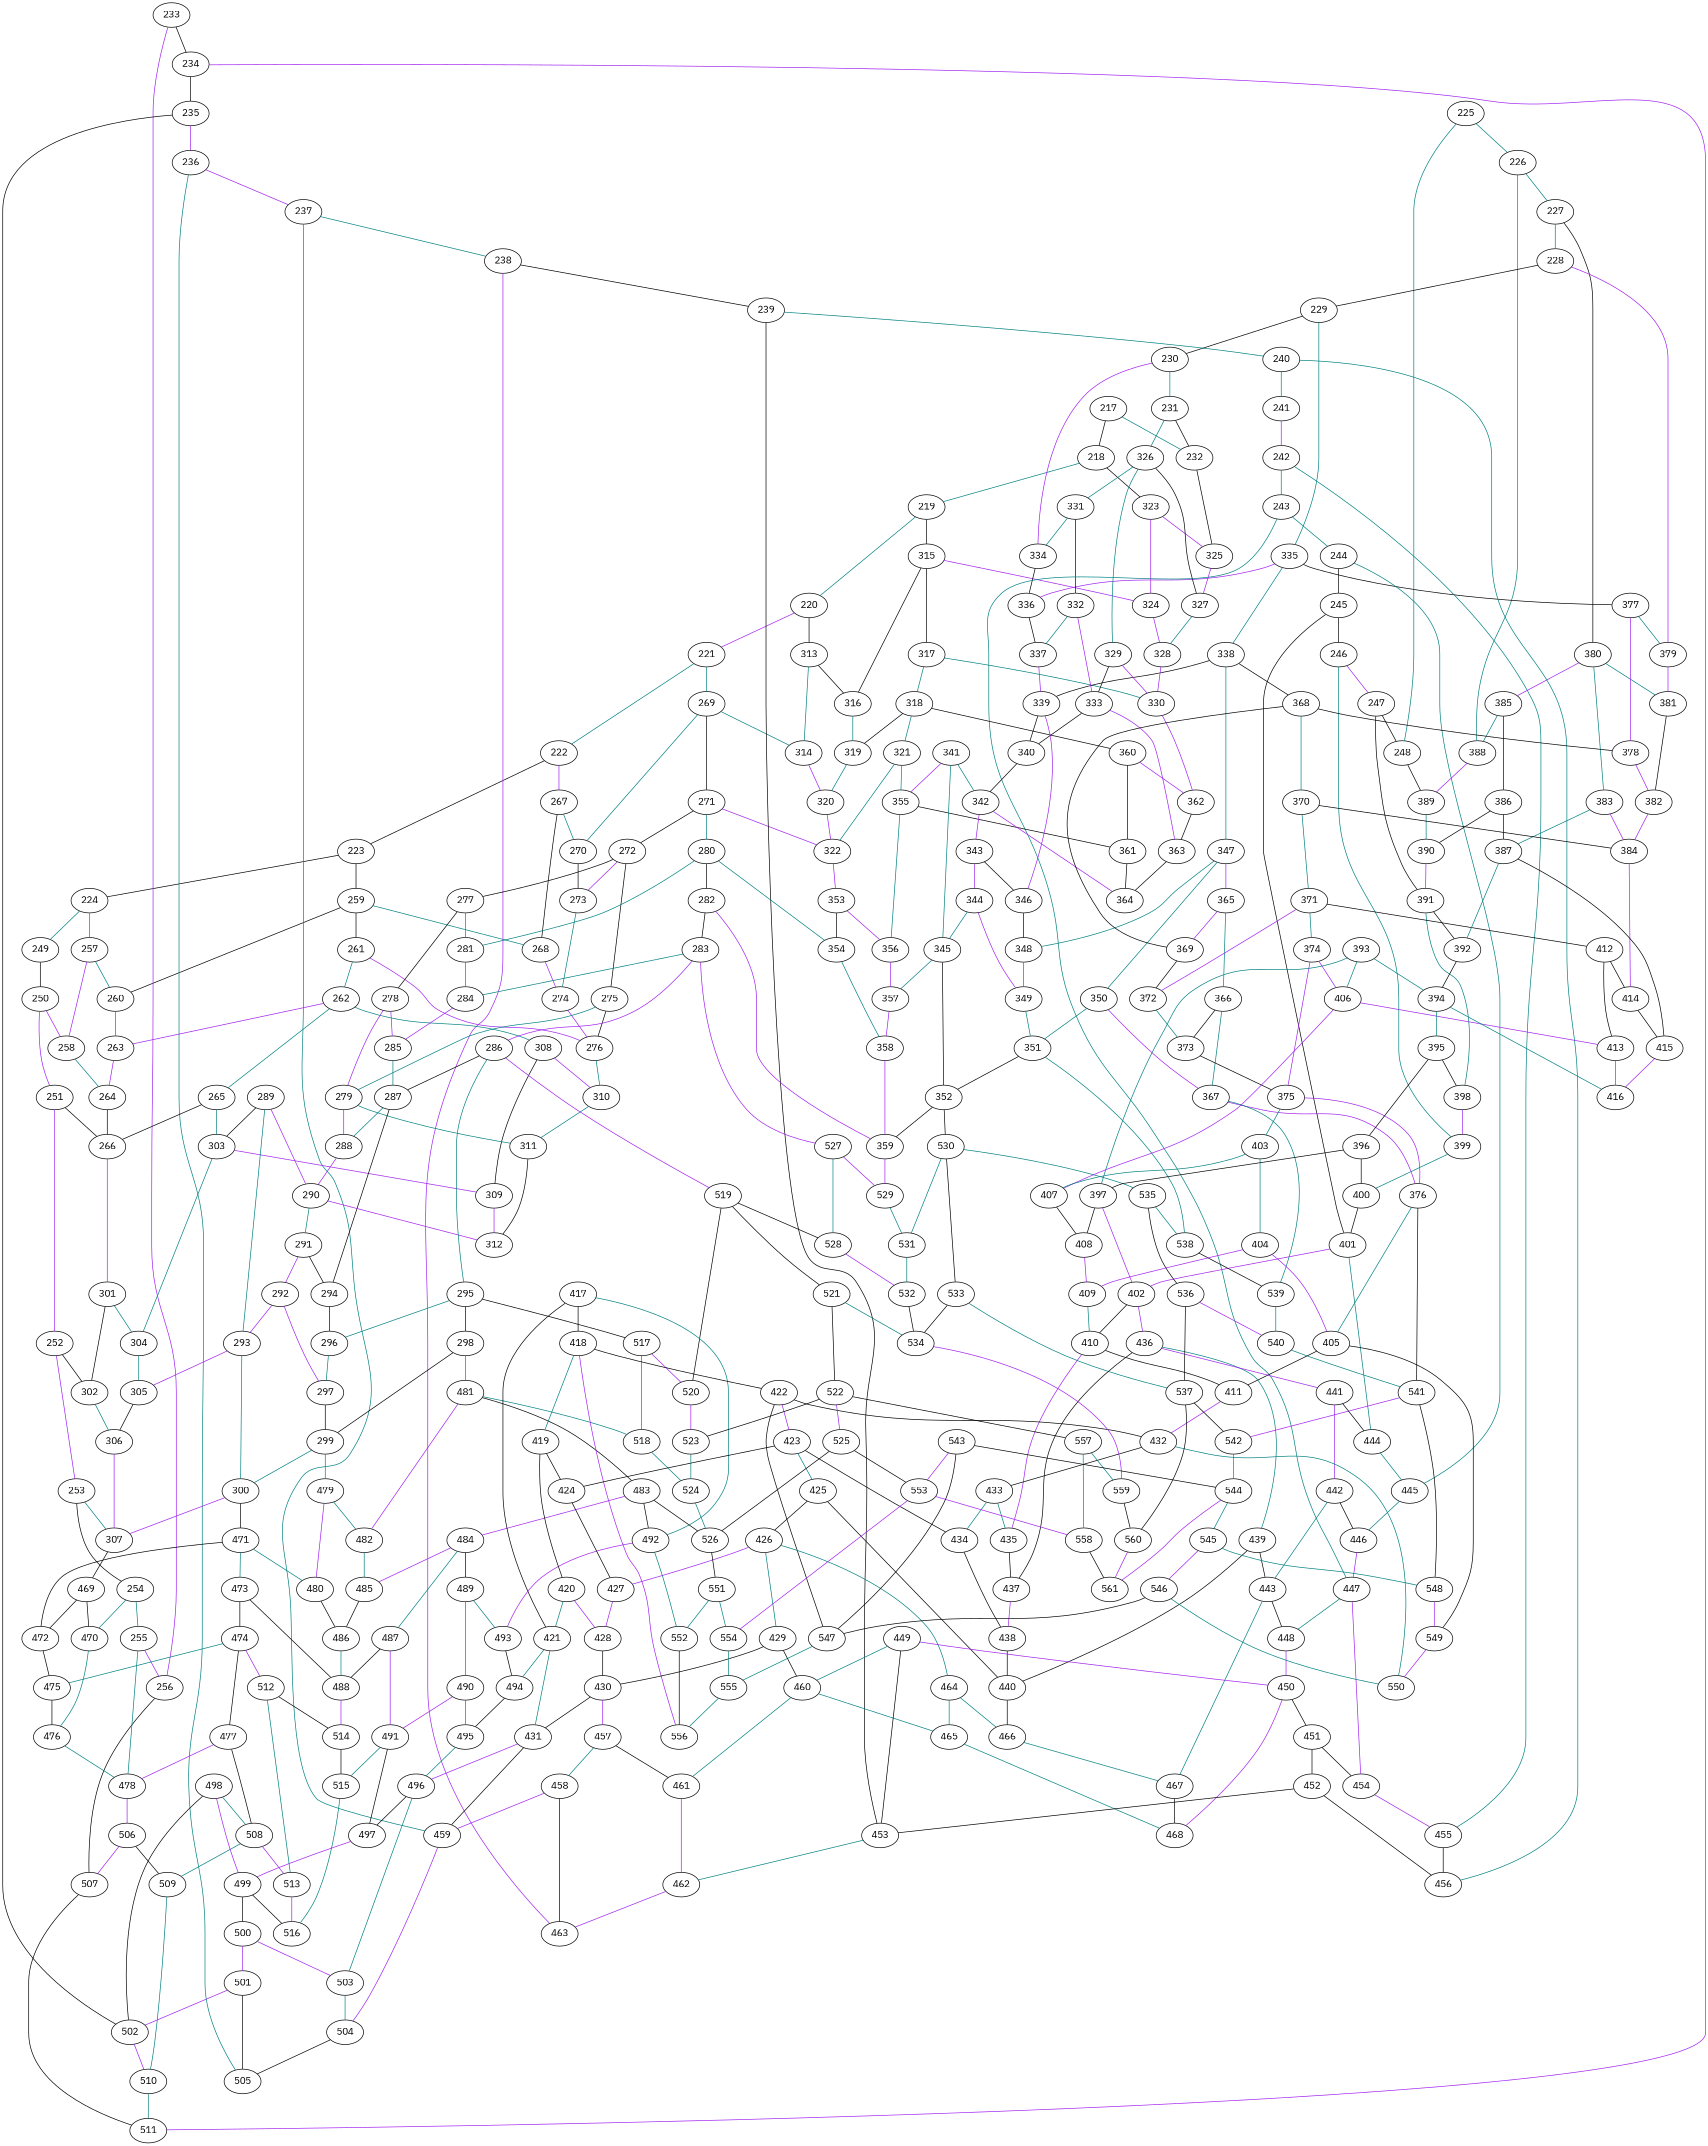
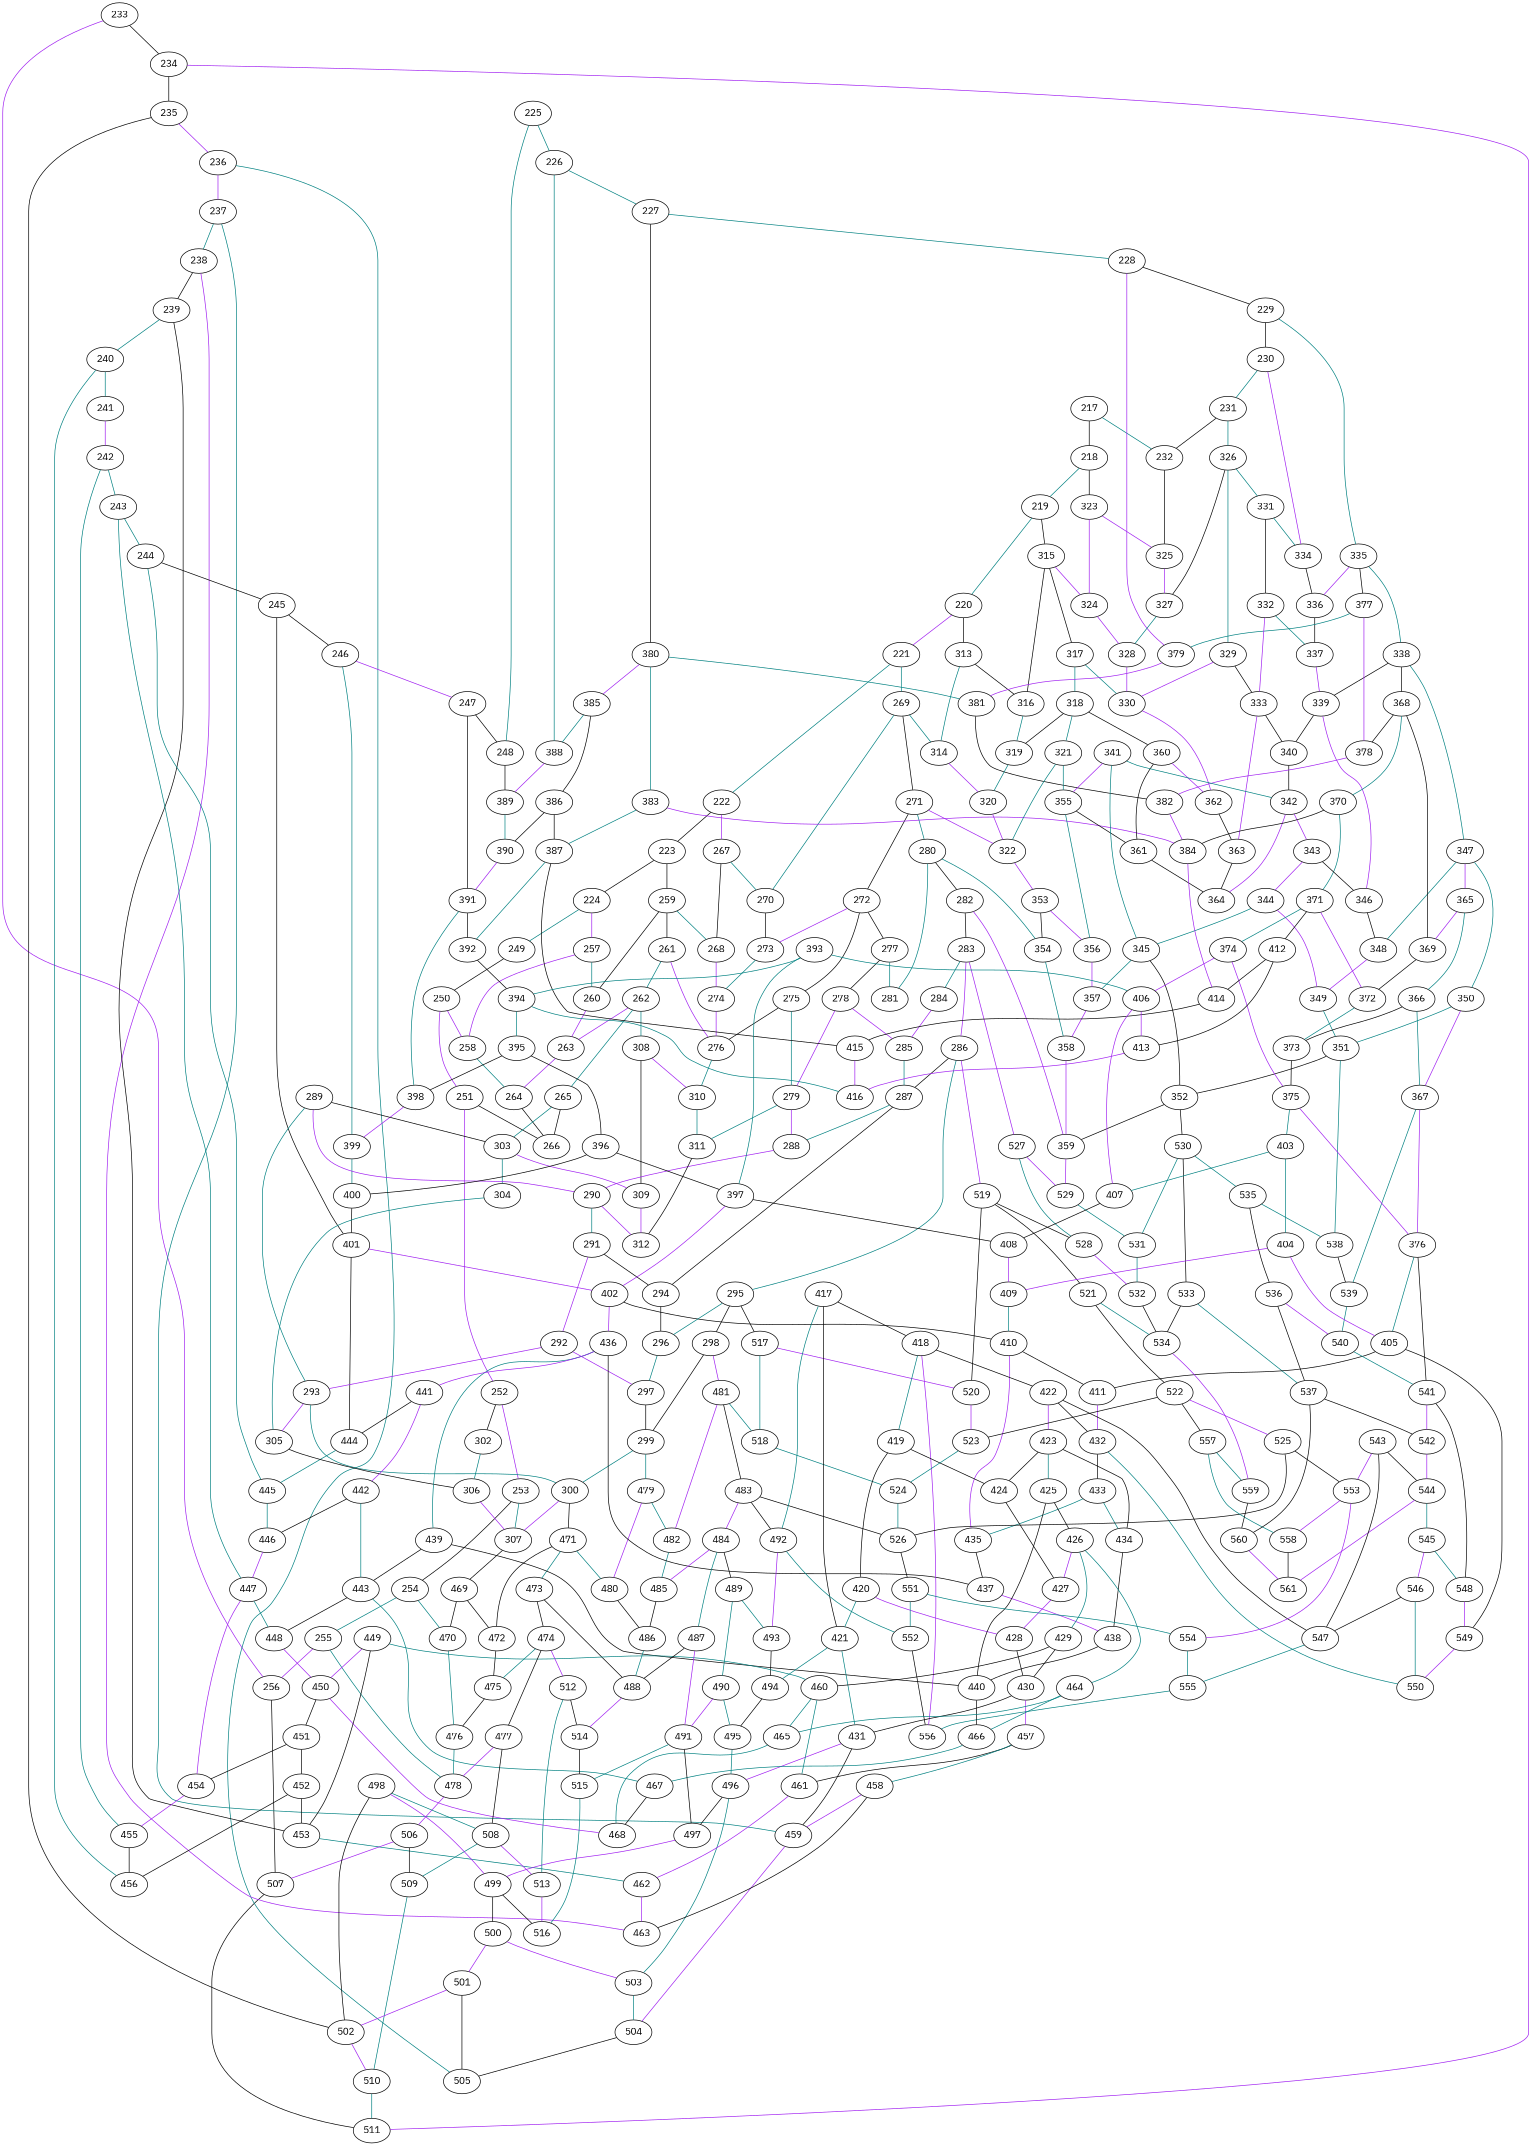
edge "281" -- "284": removed
node "301": removed
edge "401" -- "444": color teal -> black
